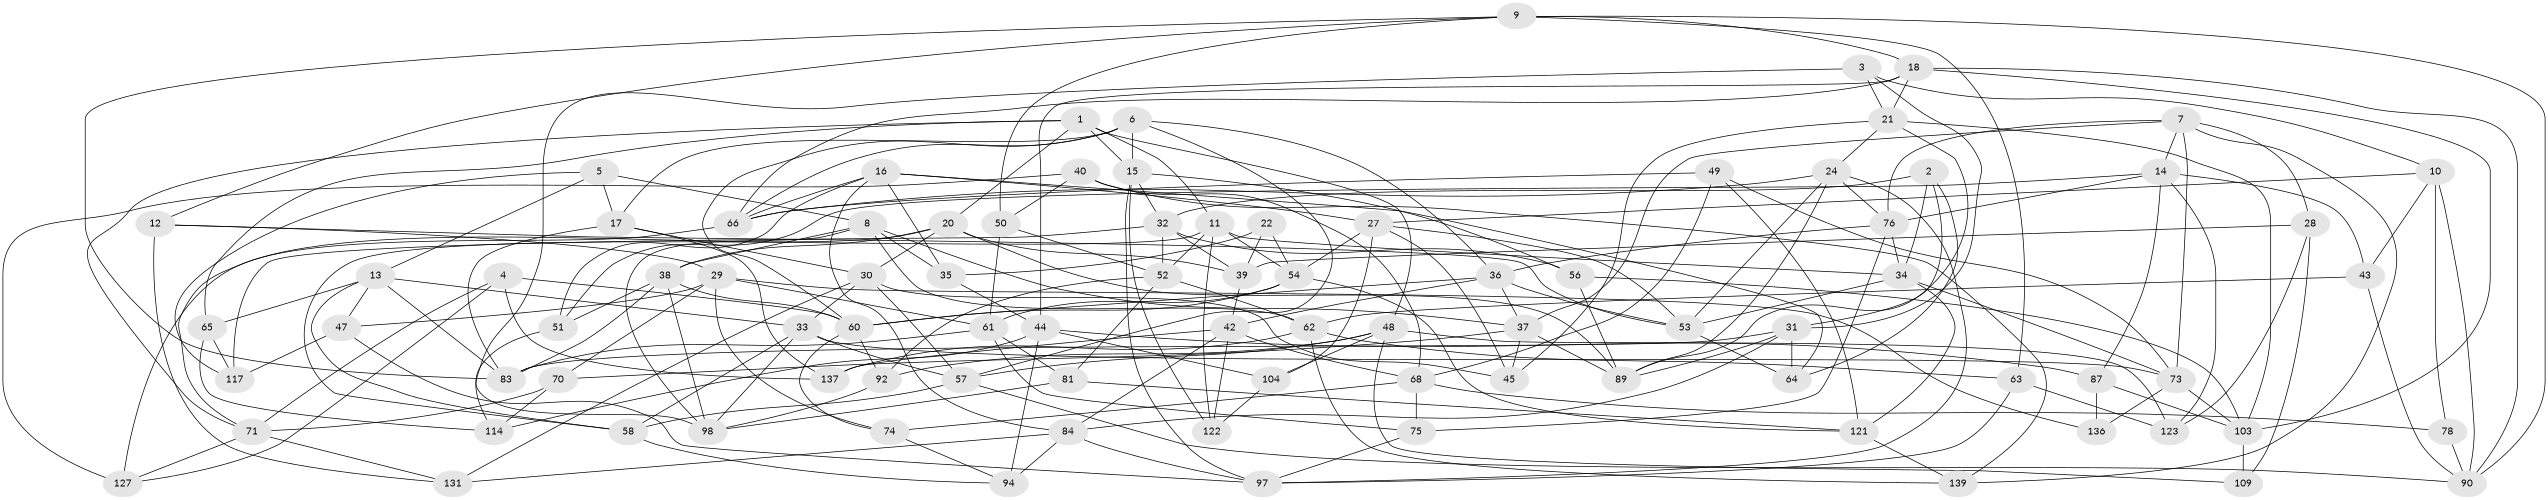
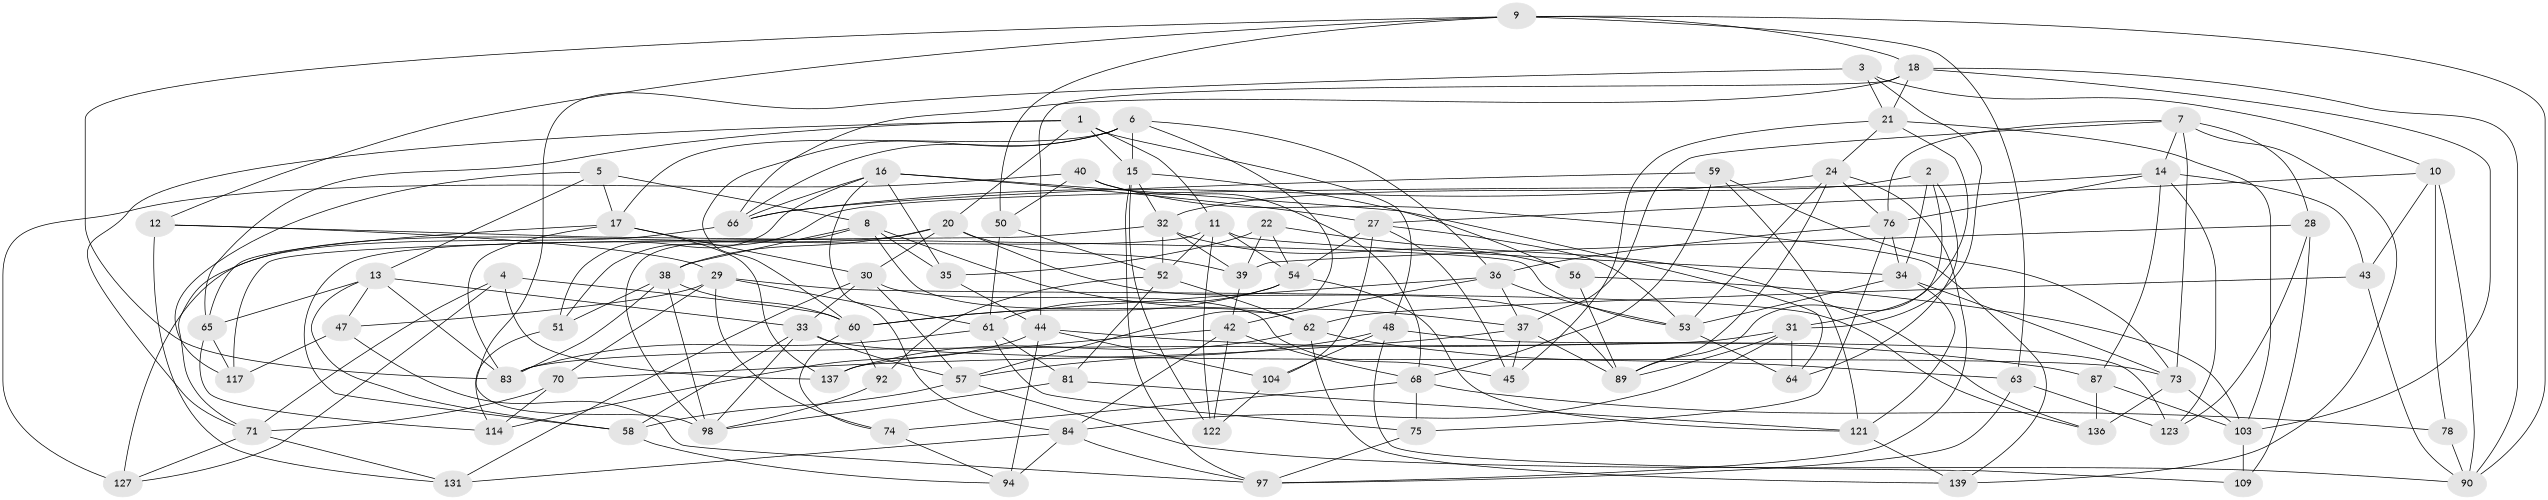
node "49": label "49" -> "59"
edge "17" -- "65": added
edge "22" -- "136": added
edge "48" -- "92": removed
